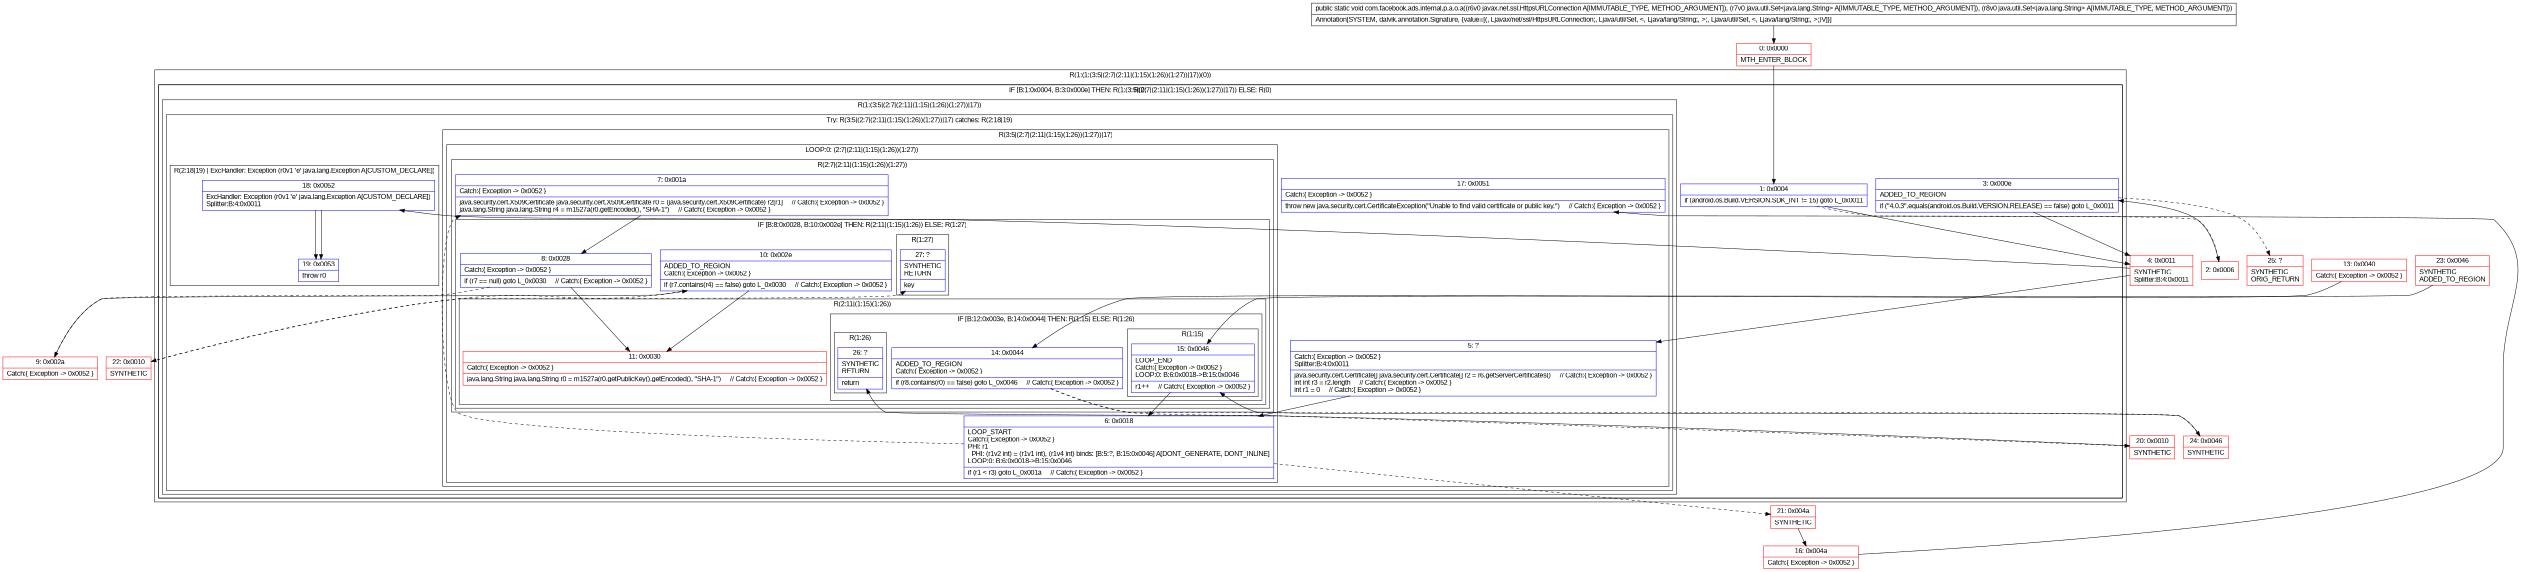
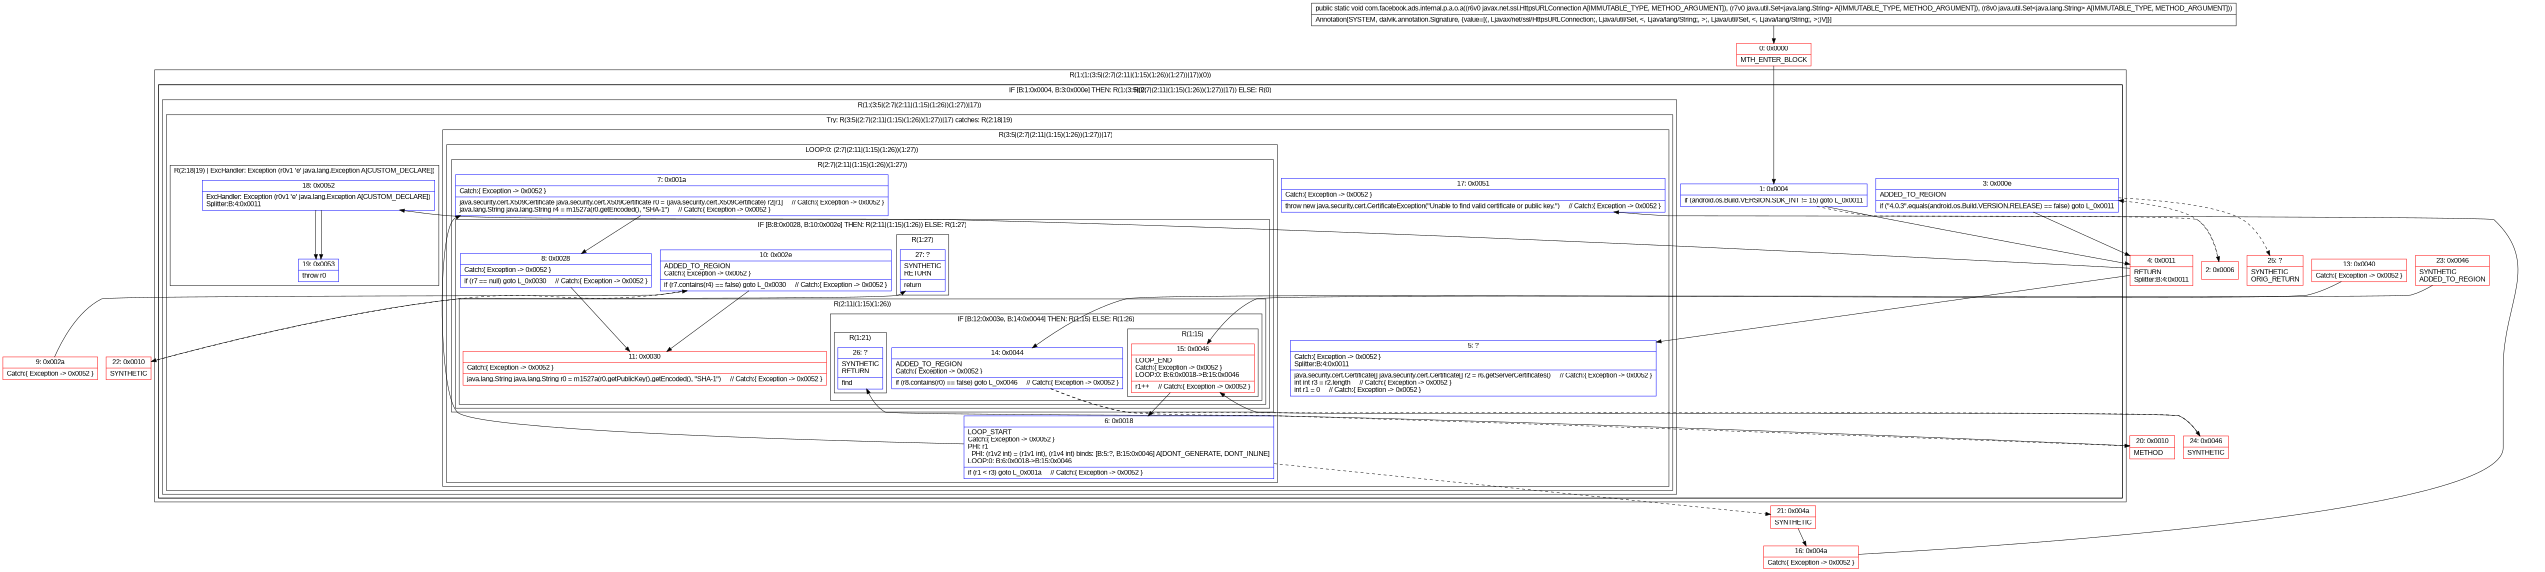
edge "2: 0x0006" -> "3: 0x000e": style solid -> dashed
node "4: 0x0011": text "SYNTHETIC" -> "RETURN"
node "27: ?": text "key" -> "return"
edge "8: 0x0028" -> "9: 0x002a": removed
edge "22: 0x0010" -> "27: ?": style dashed -> solid
cluster "R(1:26)": label "R(1:26)" -> "R(1:21)"
node "15: 0x0046": color blue -> red
node "26: ?": text "return" -> "find"
edge "5: ?" -> "6: 0x0018": removed
edge "6: 0x0018" -> "7: 0x001a": style dashed -> solid
node "20: 0x0010": text "SYNTHETIC" -> "METHOD"
